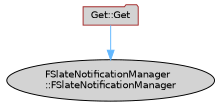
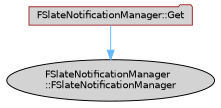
node "Get::Get": label "Get::Get" -> "FSlateNotificationManager::Get"
